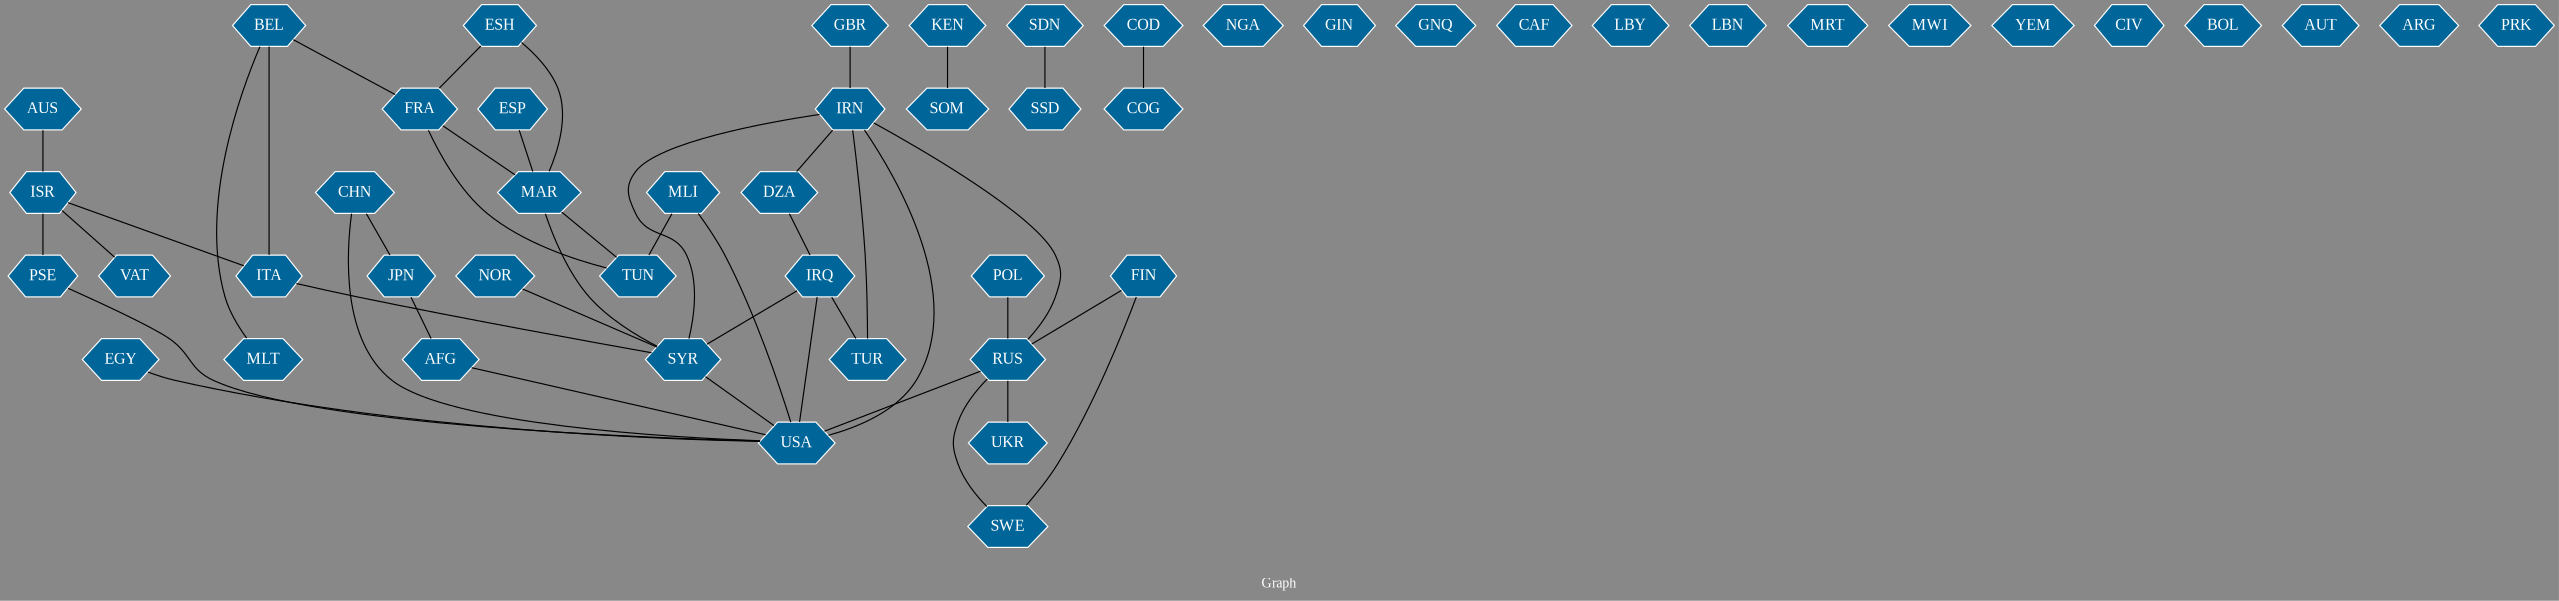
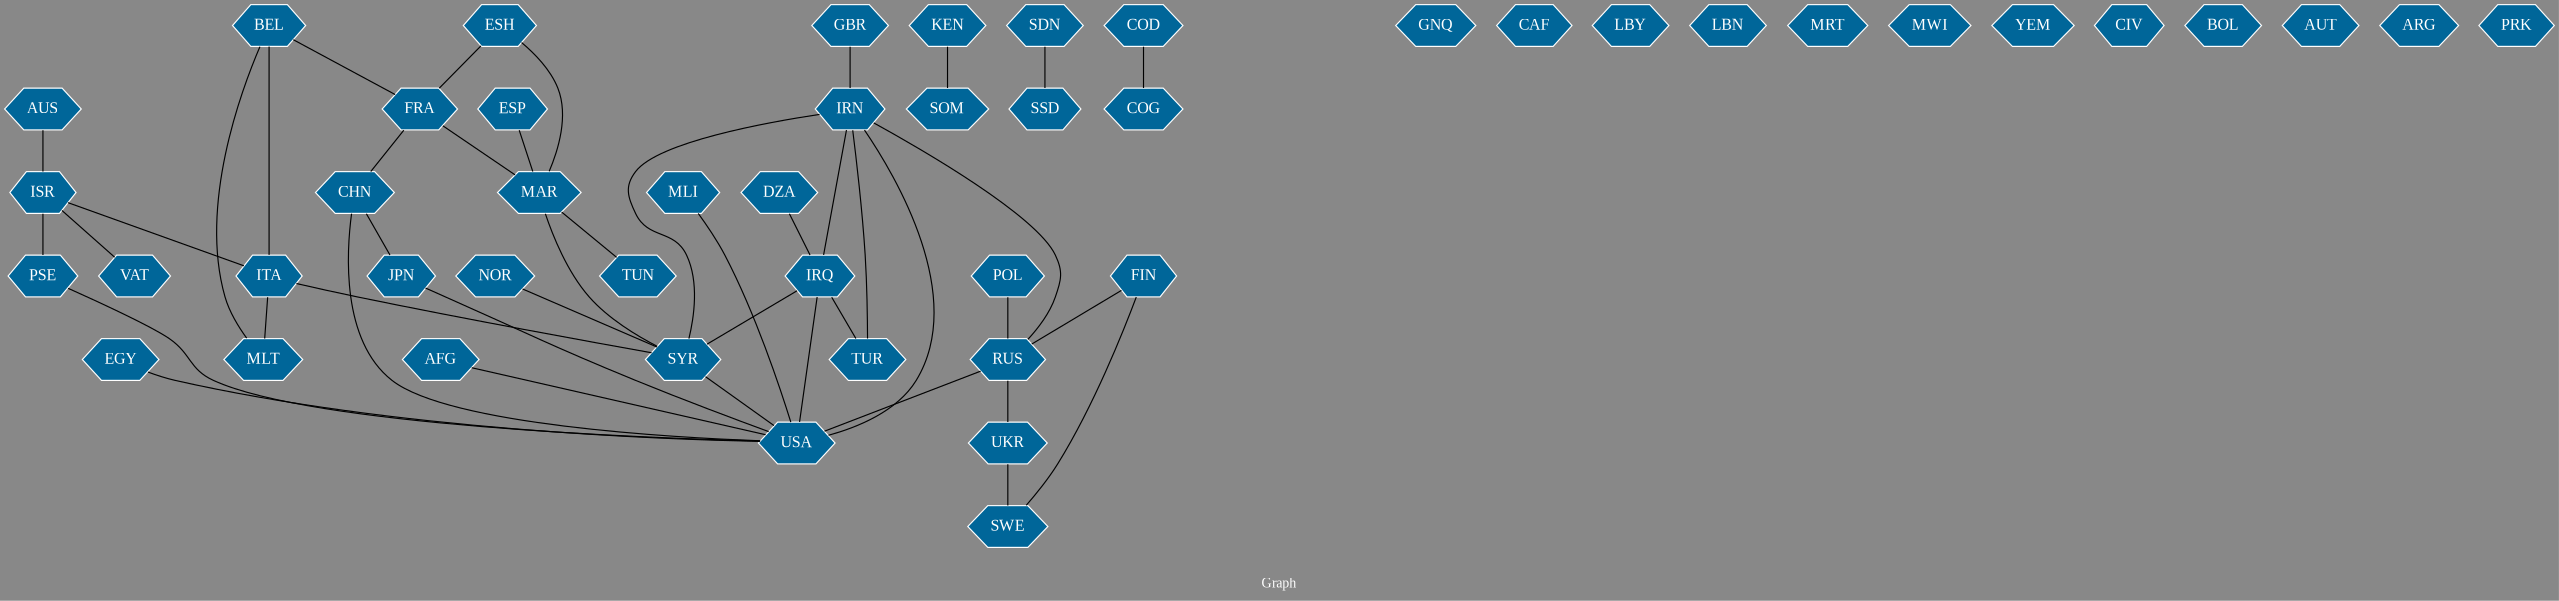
node "NGA": removed
node "GIN": removed
edge "IRN" -- "DZA": now "IRN" -- "IRQ"
edge "FRA" -- "TUN": now "FRA" -- "CHN"
edge "MLI" -- "TUN": removed
edge "ITA" -- "MLT": added
edge "JPN" -- "AFG": now "JPN" -- "USA"
edge "RUS" -- "SWE": now "UKR" -- "SWE"
